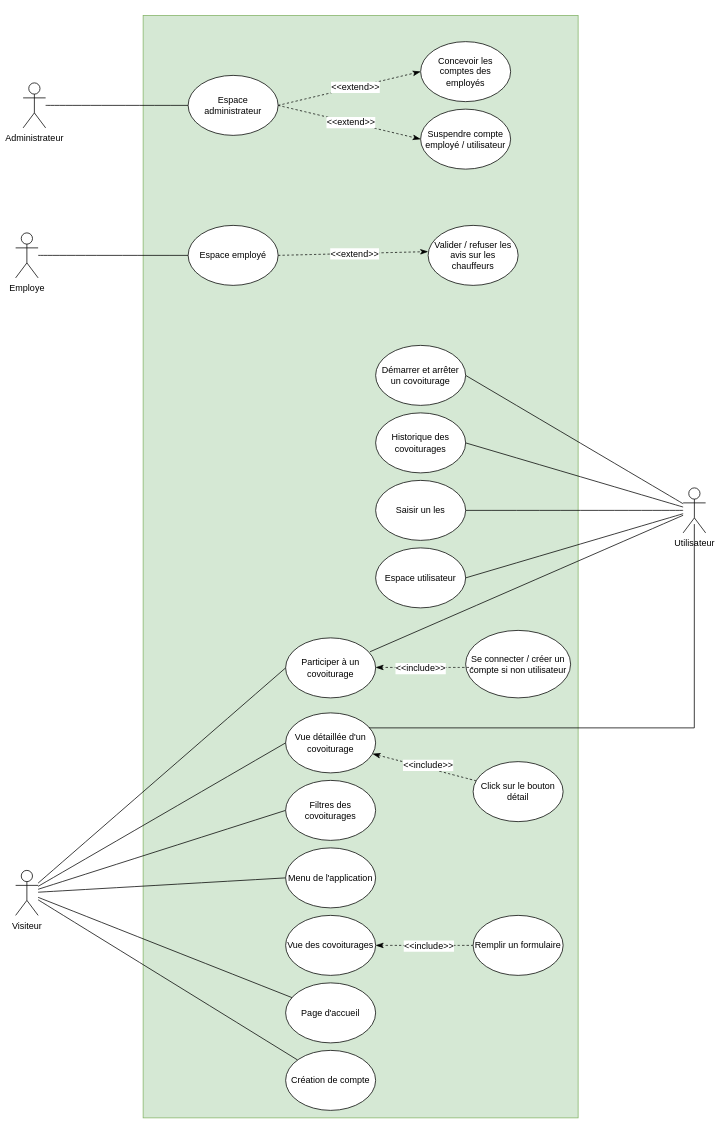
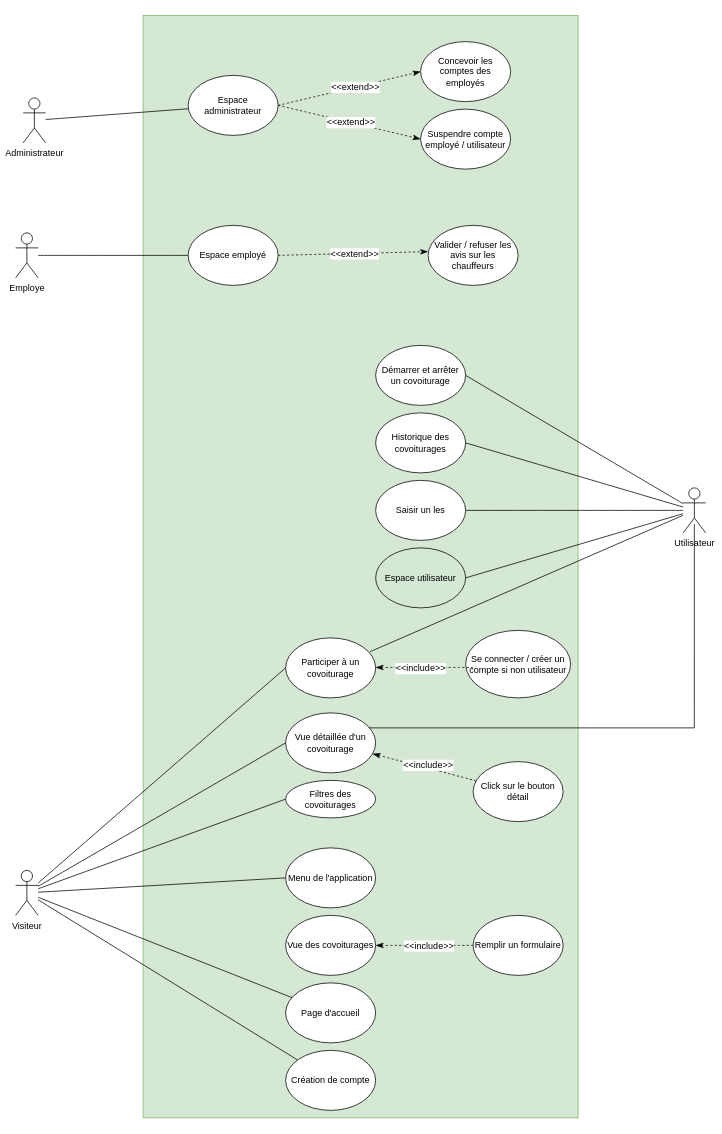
node "Administrateur": moved (34, 105) -> (34, 120)
node "Espace utilisateur": fillcolor #ffffff -> #d5e8d4
node "Filtres des covoiturages": size 90x60 -> 90x38
